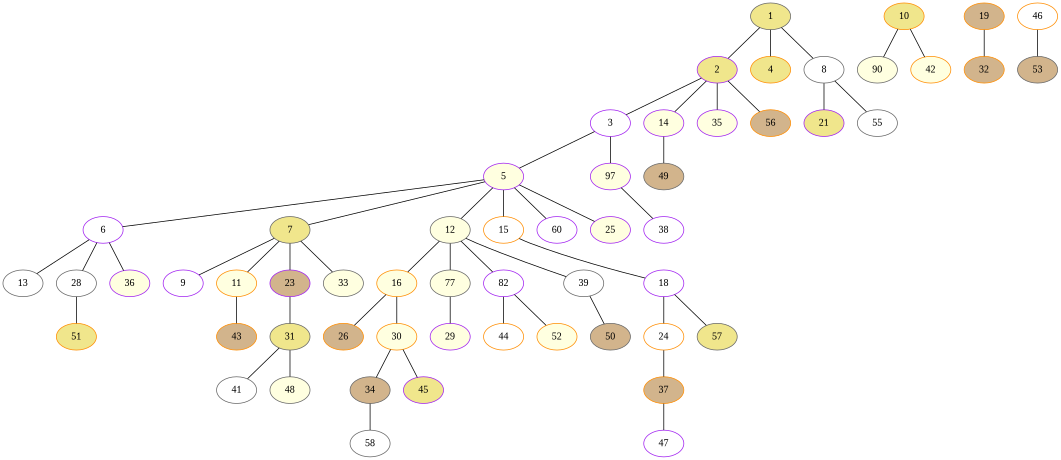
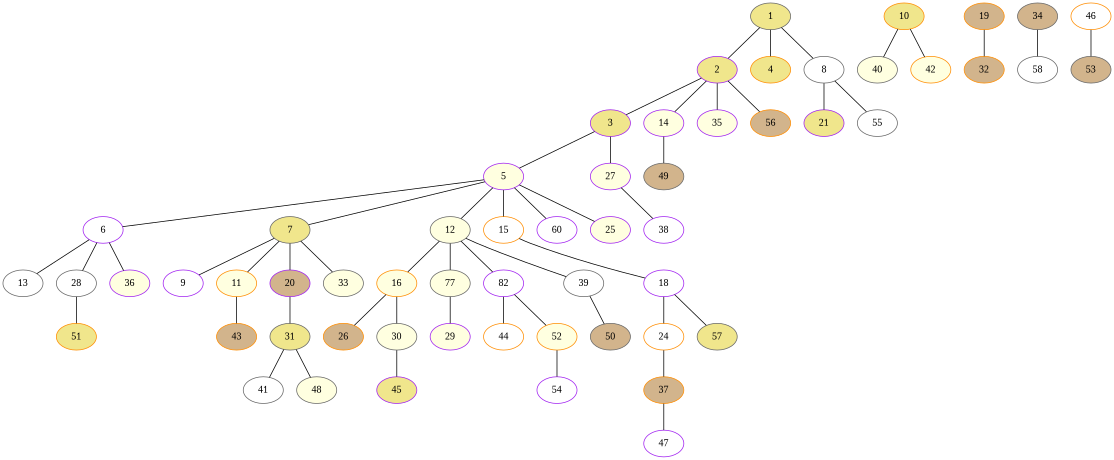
node "90": label "90" -> "40"
node "3": fillcolor white -> khaki
node "97": label "97" -> "27"
node "23": label "23" -> "20"
node "30": color darkorange -> gray40
edge "30" -- "34": removed
node "54": added
